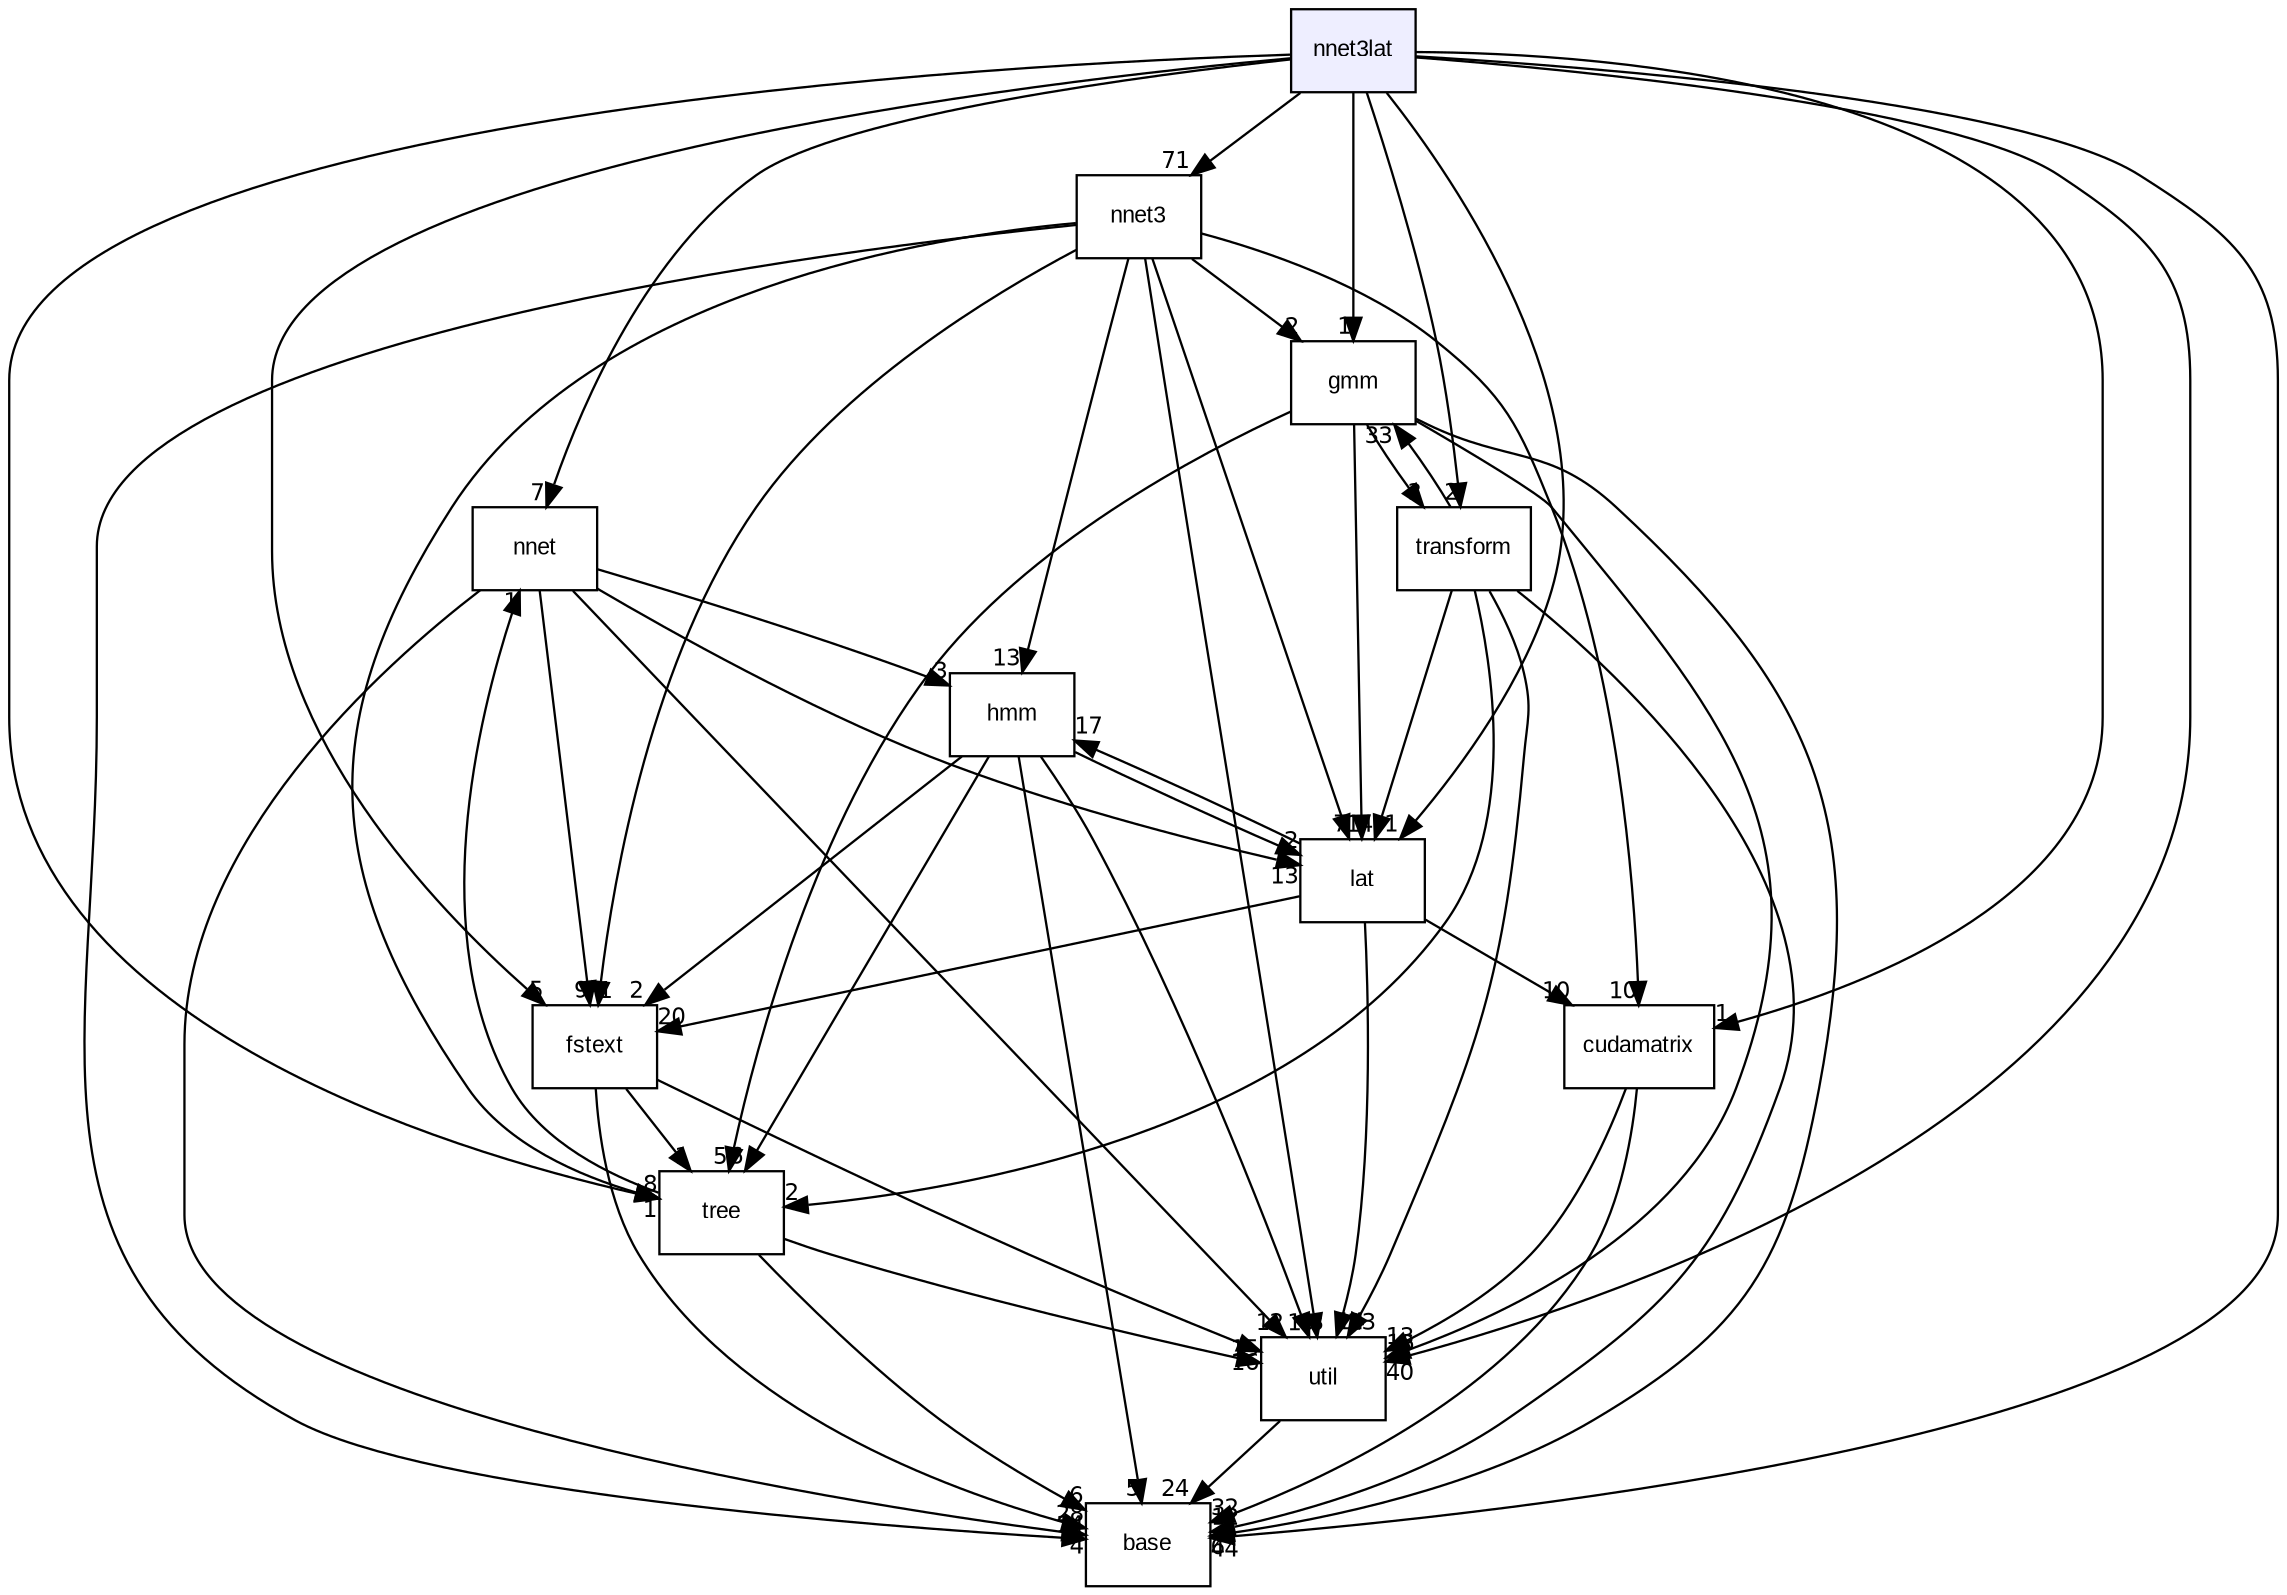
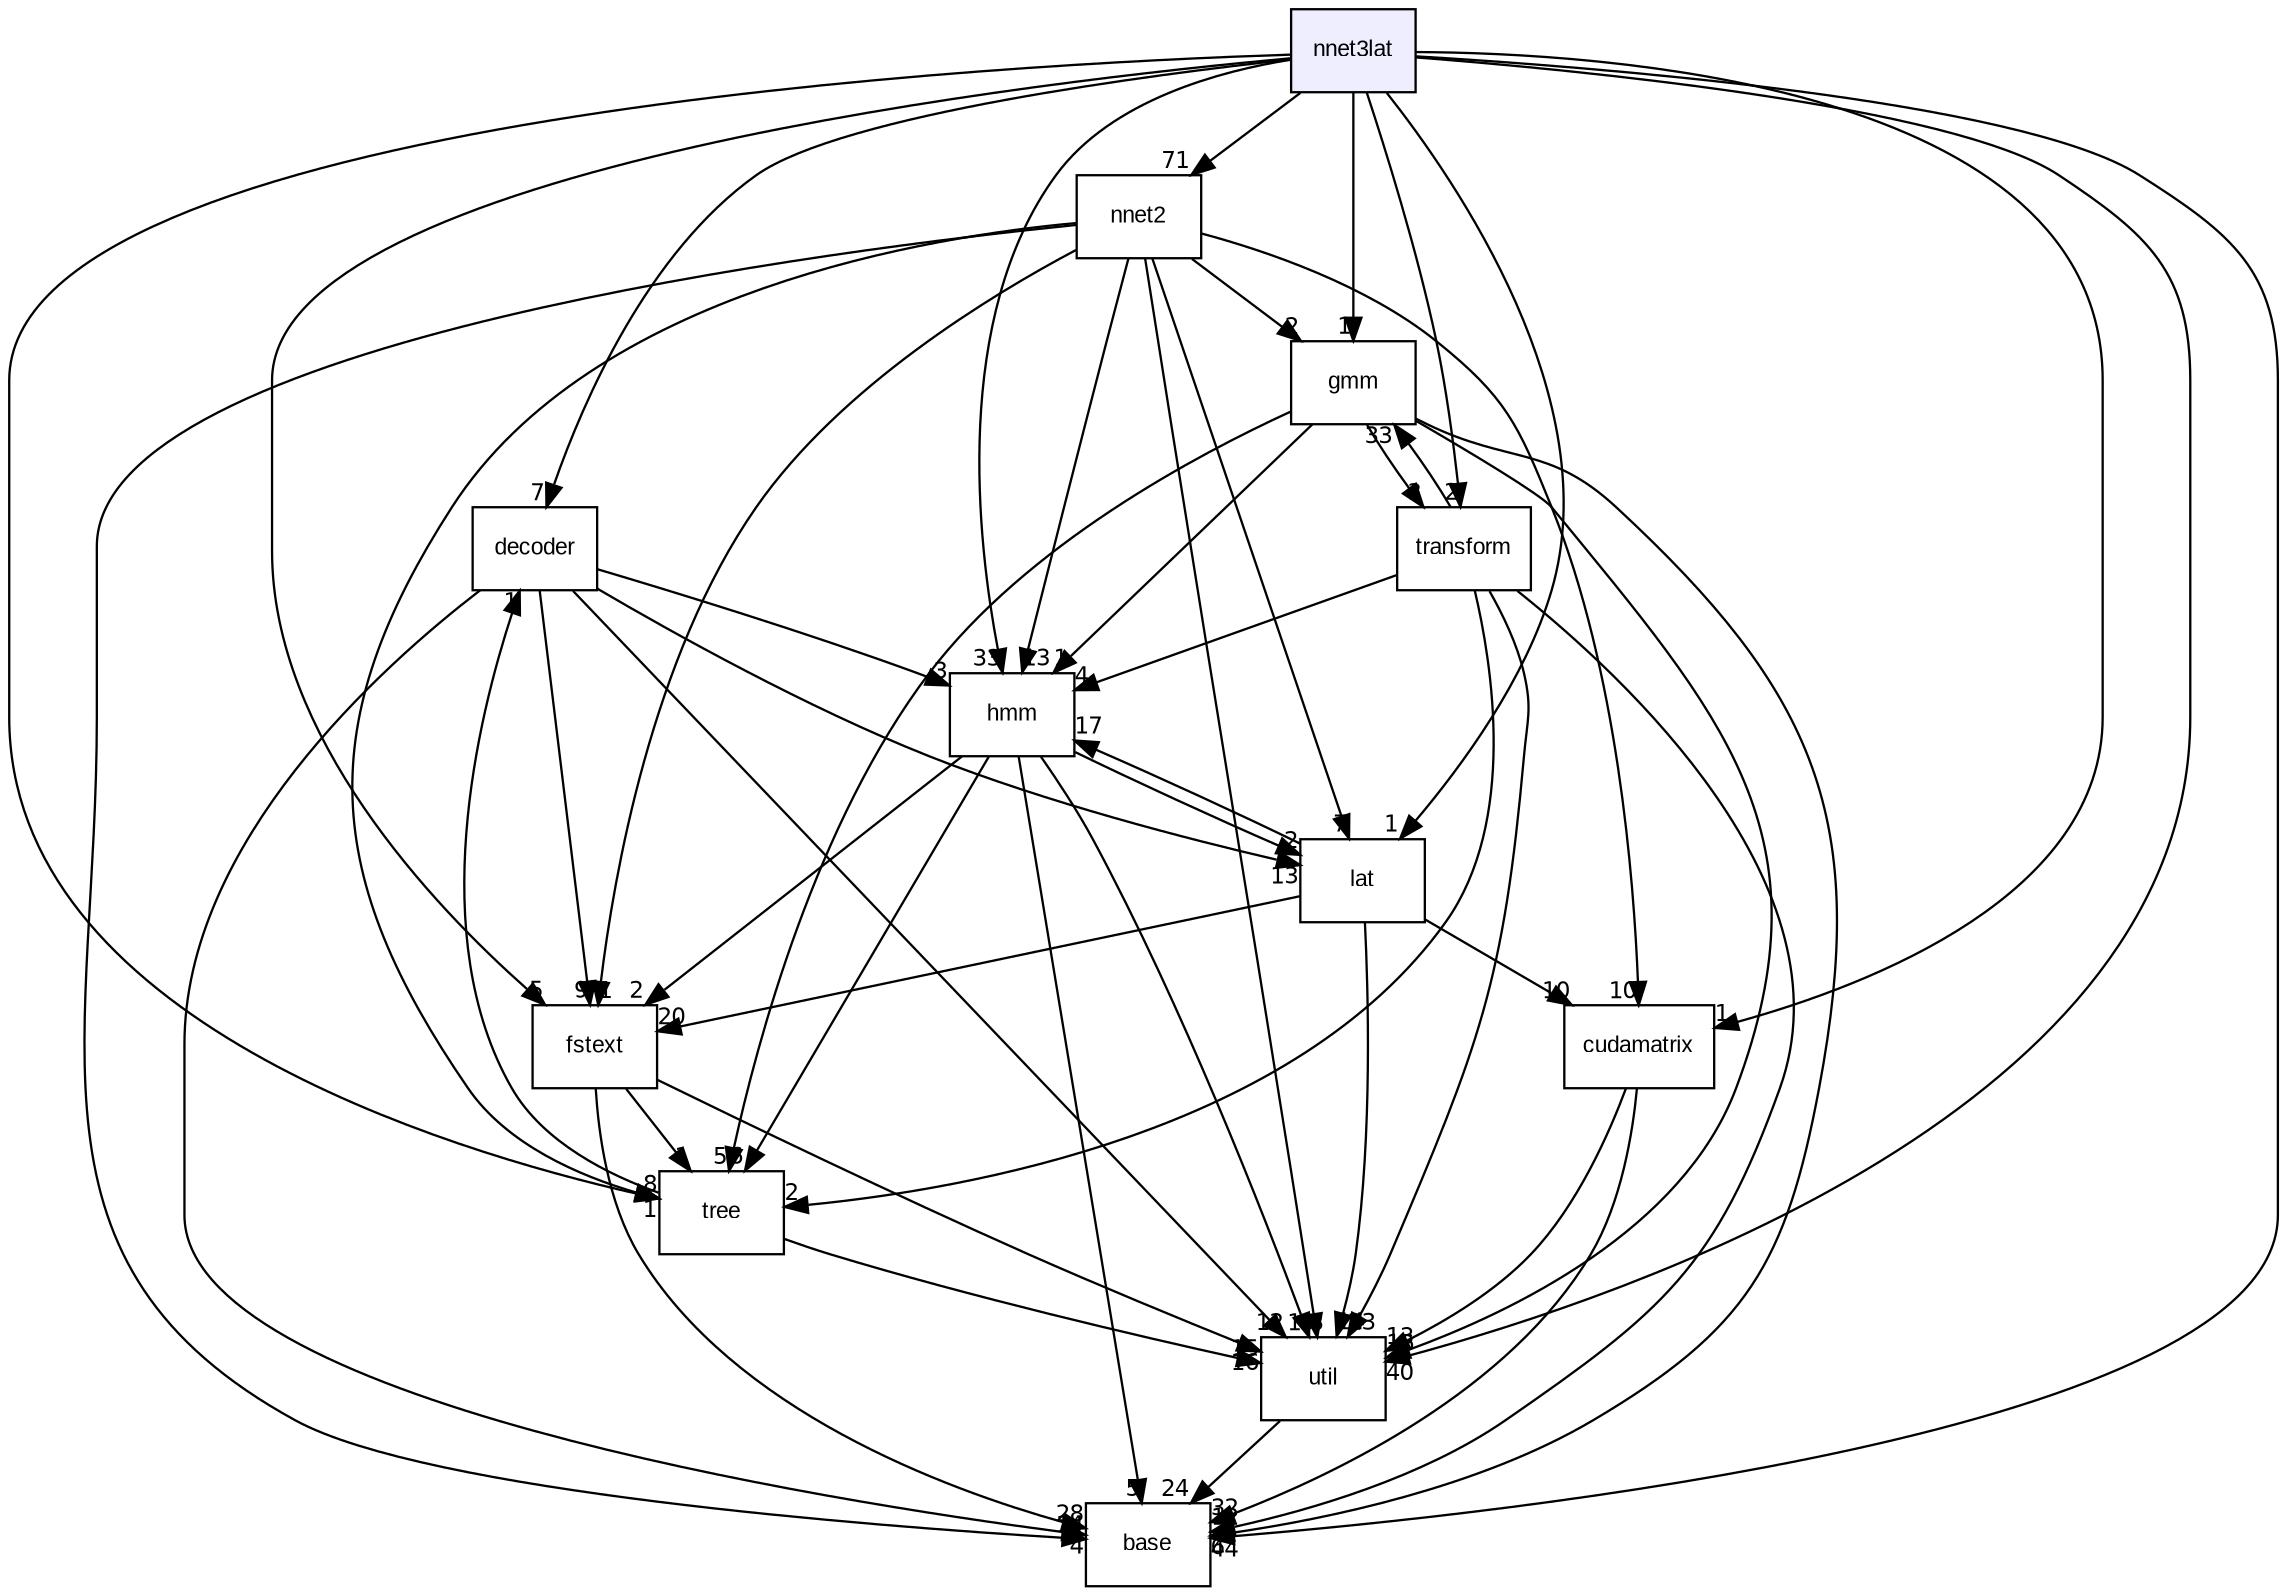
node "nnet3": label "nnet3" -> "nnet2"
edge "nnet3lat" -> "hmm": added
node "nnet": label "nnet" -> "decoder"
edge "gmm" -> "lat": now "gmm" -> "hmm"
edge "transform" -> "lat": now "transform" -> "hmm"
edge "tree" -> "base": removed
